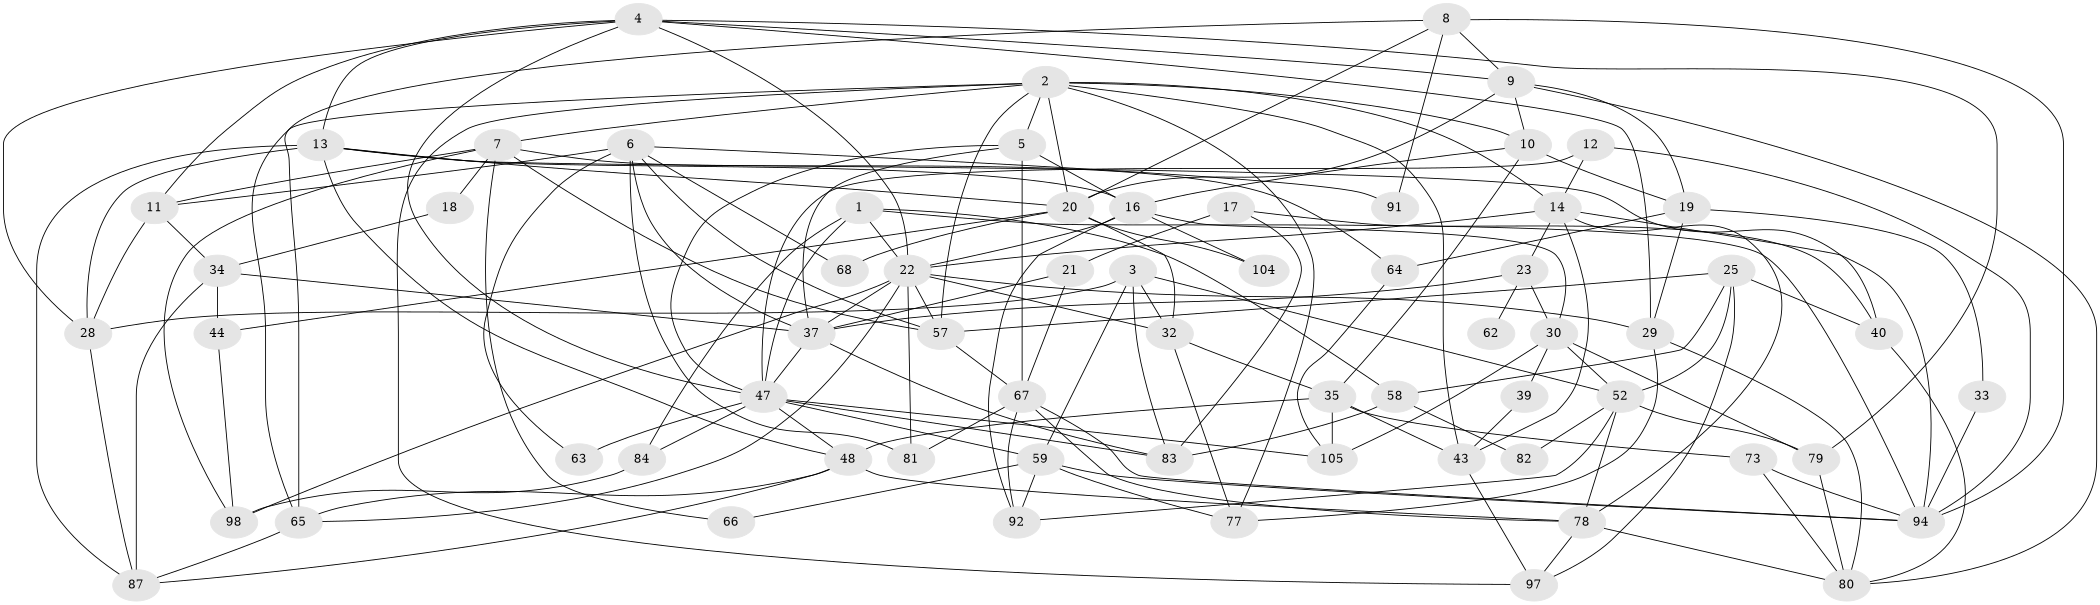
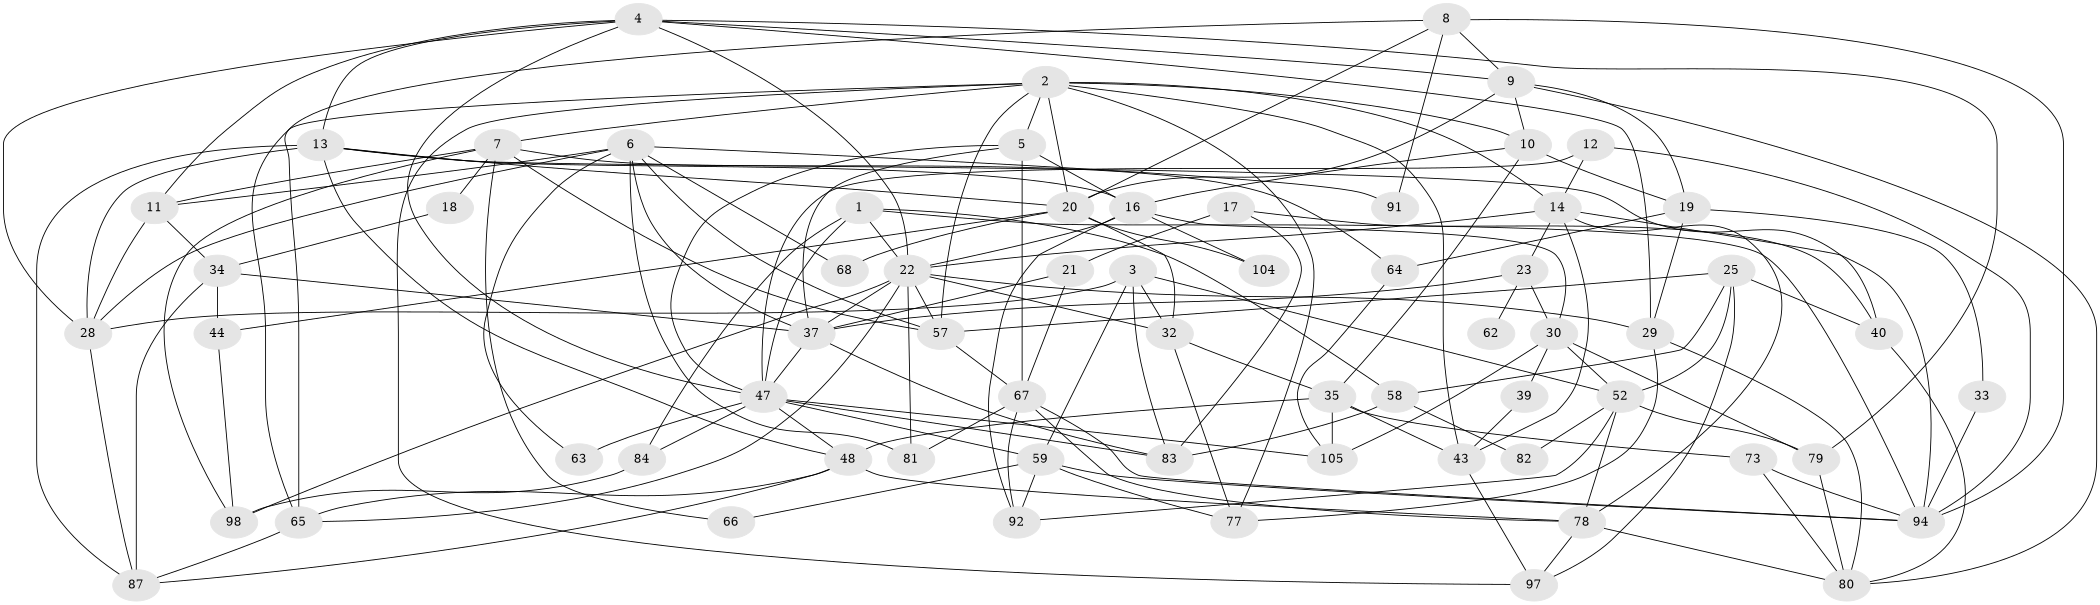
edge "6" -- "28": added
